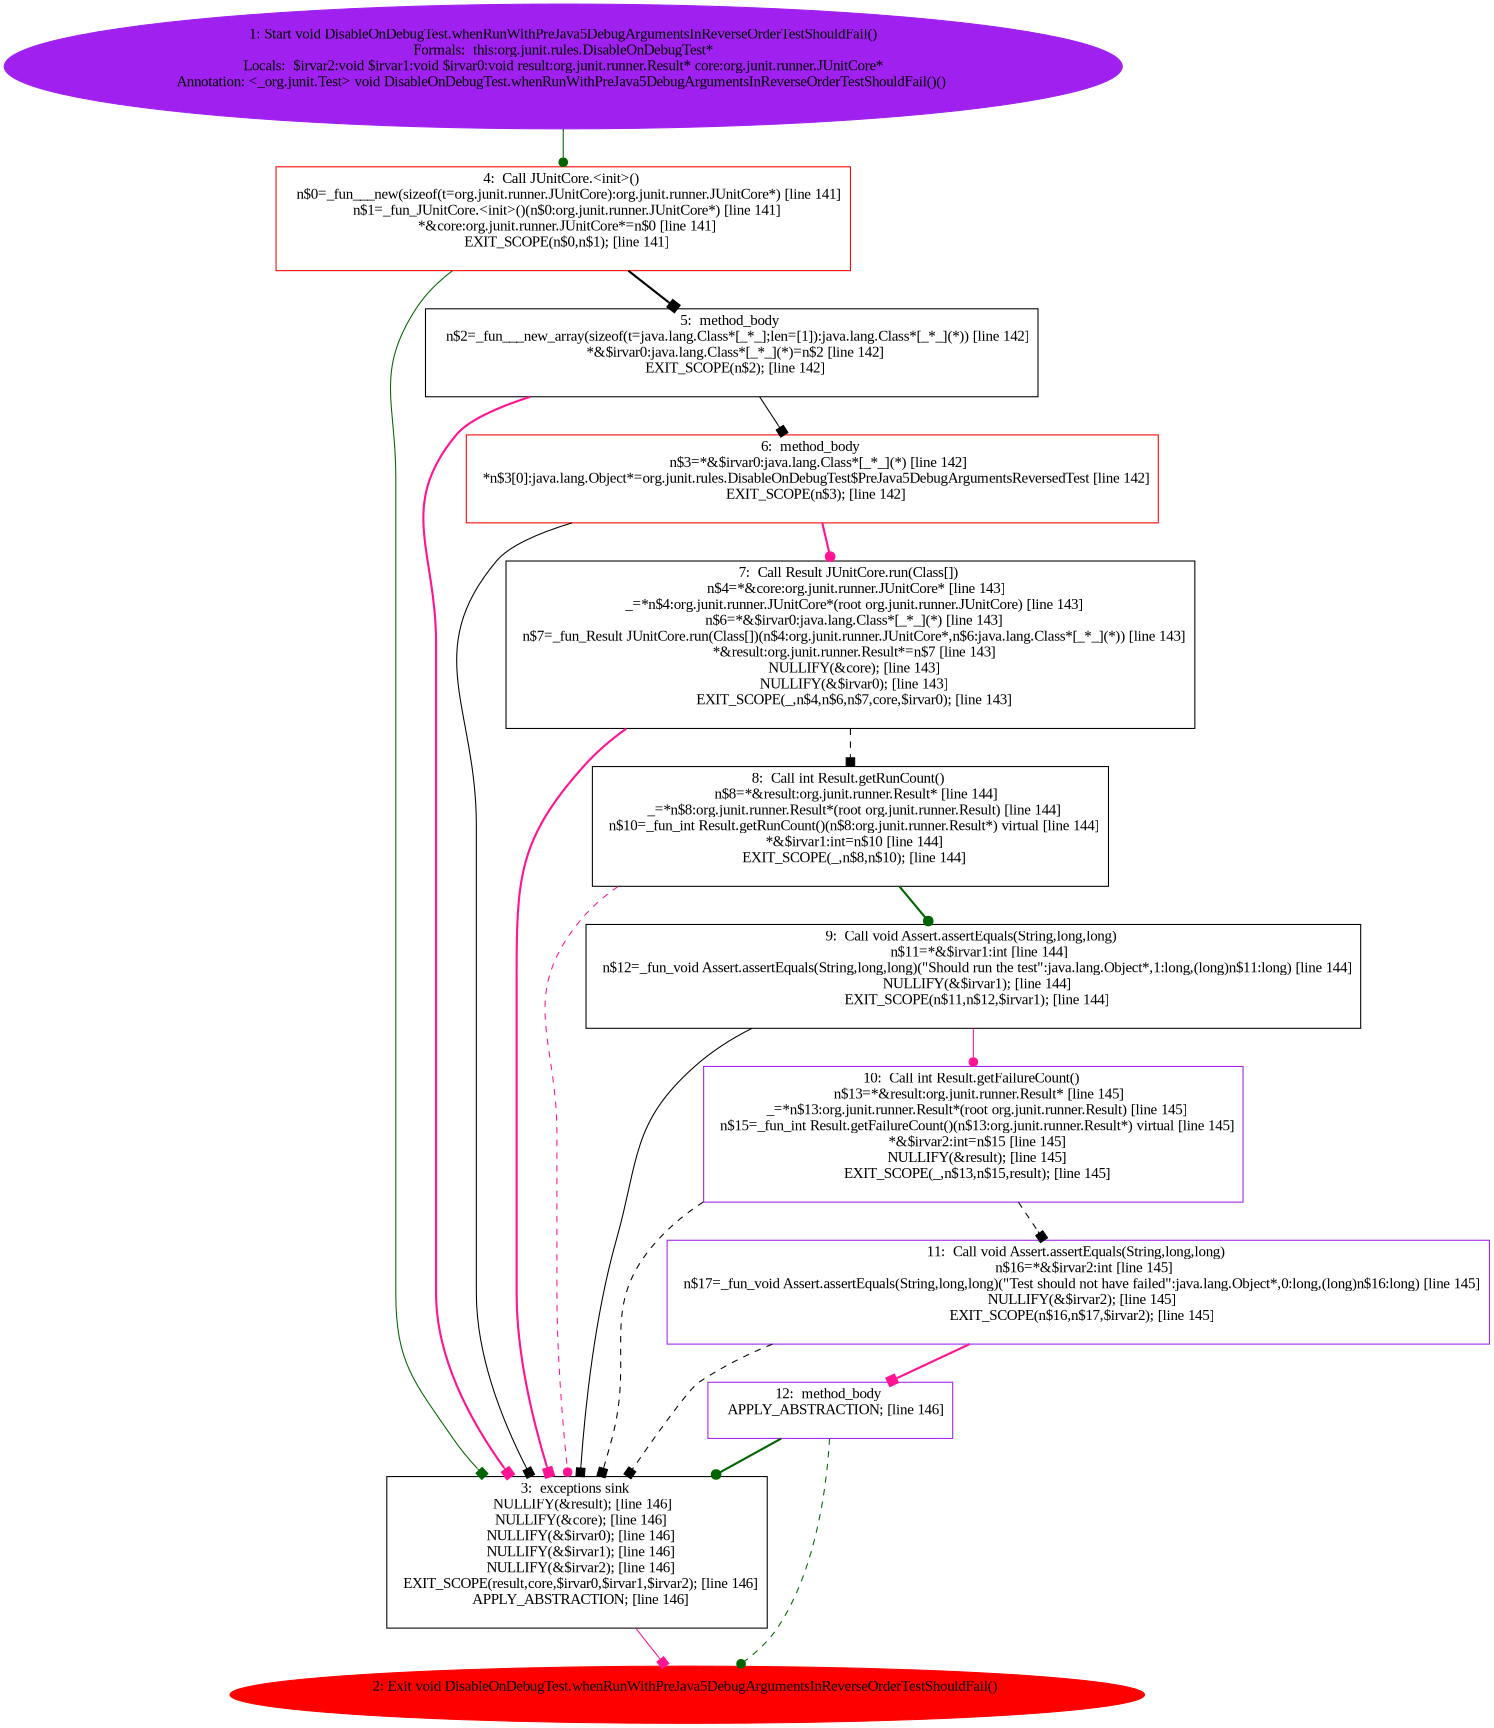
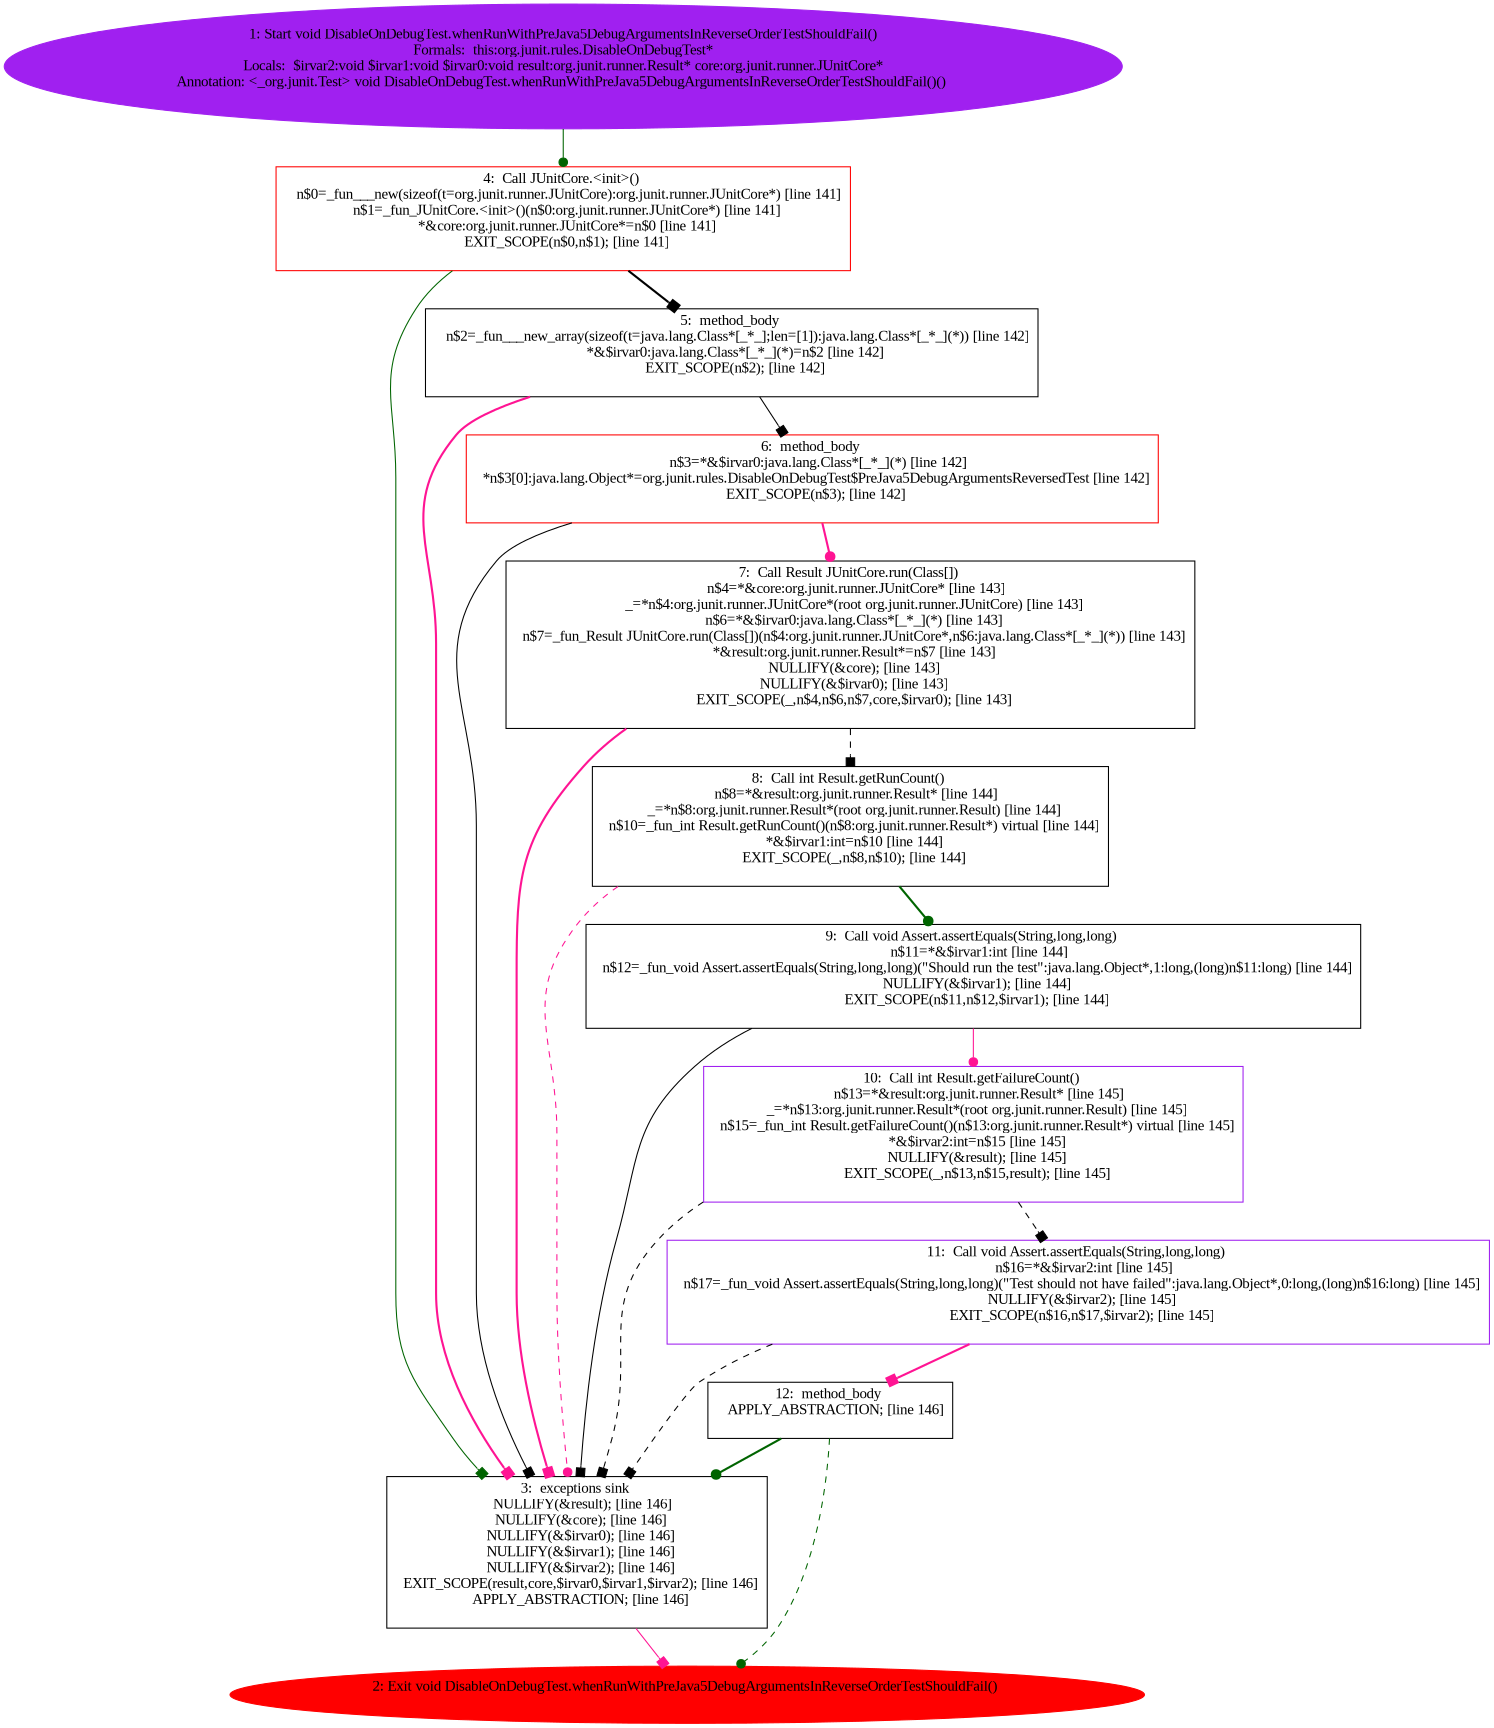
node "12:  method_body APPLY_ABSTRACTION; [line 146]": color purple -> black
